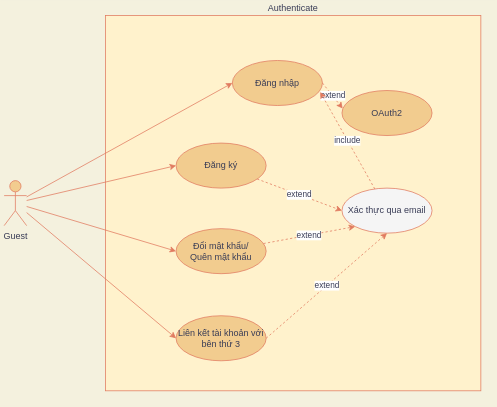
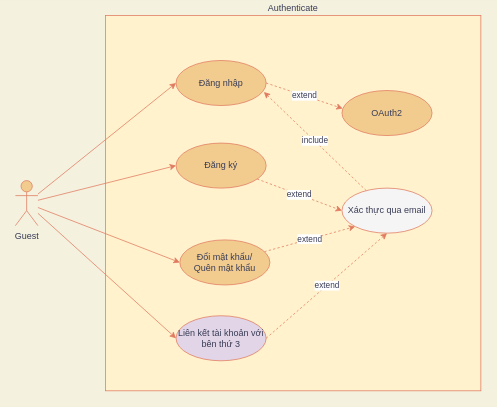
node "Đăng nhập": moved (277, 83) -> (221, 83)
node "Guest": moved (15, 203) -> (27, 203)
node "Đổi mật khẩu/ Quên mật khẩu": moved (221, 251) -> (225, 262)
node "Liên kết tài khoản với bên thứ 3": fillcolor #f2cc8f -> #e1d5e7
